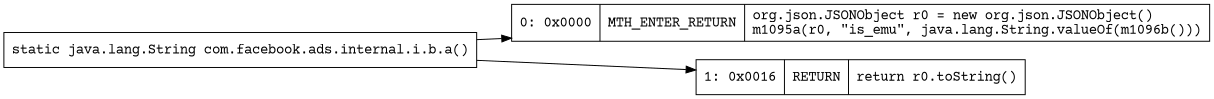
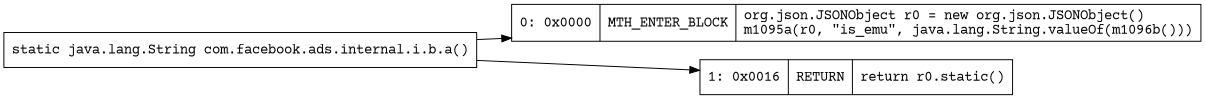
node "0: 0x0000": text "MTH_ENTER_RETURN" -> "MTH_ENTER_BLOCK"
node "1: 0x0016": text "return r0.toString()" -> "return r0.static()"
